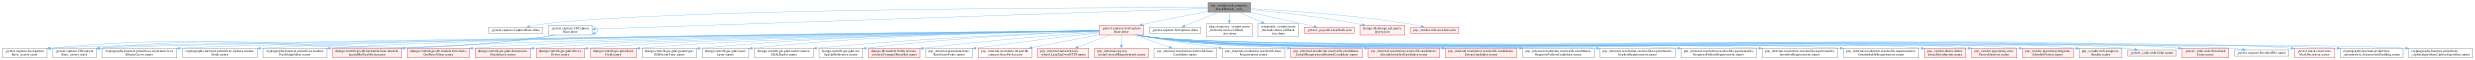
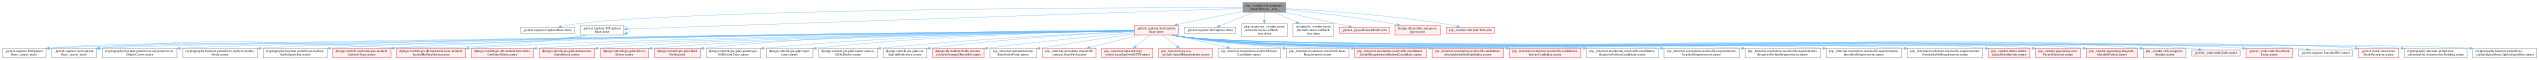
node "django.db.django.sql.query. Query.join": label "django.db.django.sql.query. Query.join" -> "django.db.models.sql.query. Query.join"
node "django.contrib.contenttypes.models. ContentType.name": added
